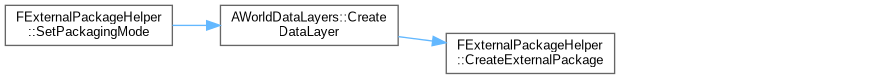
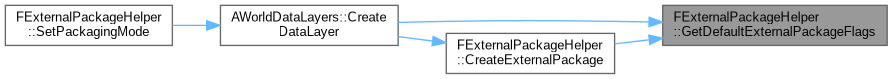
node "FExternalPackageHelper ::GetDefaultExternalPackageFlags": added
